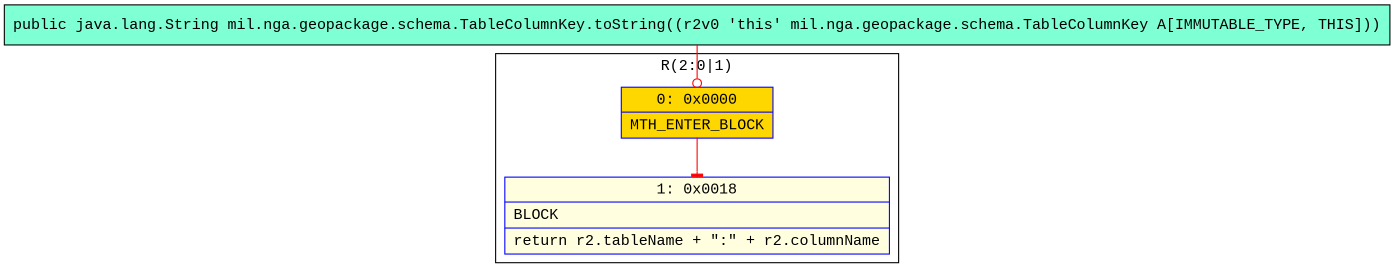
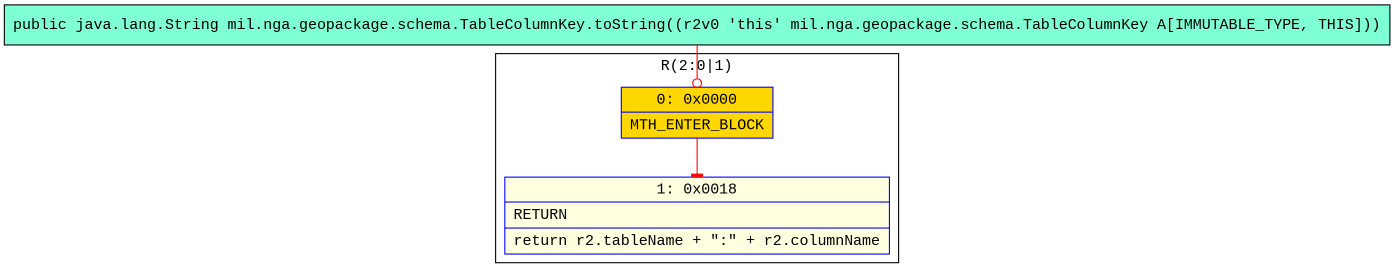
node "1: 0x0018": text "BLOCK" -> "RETURN"
